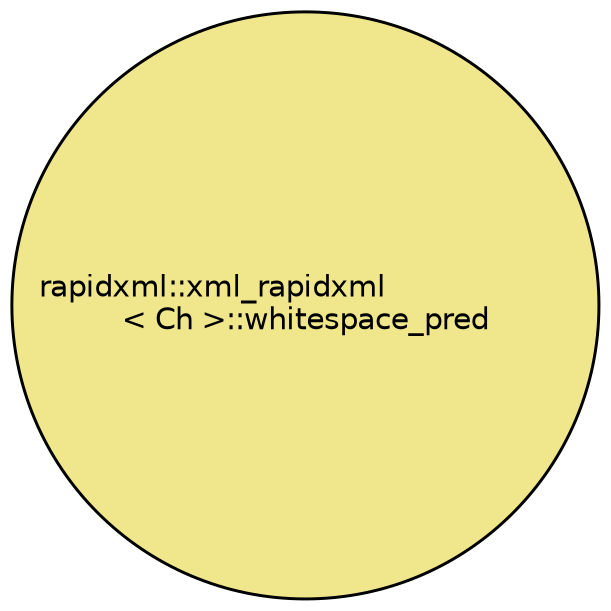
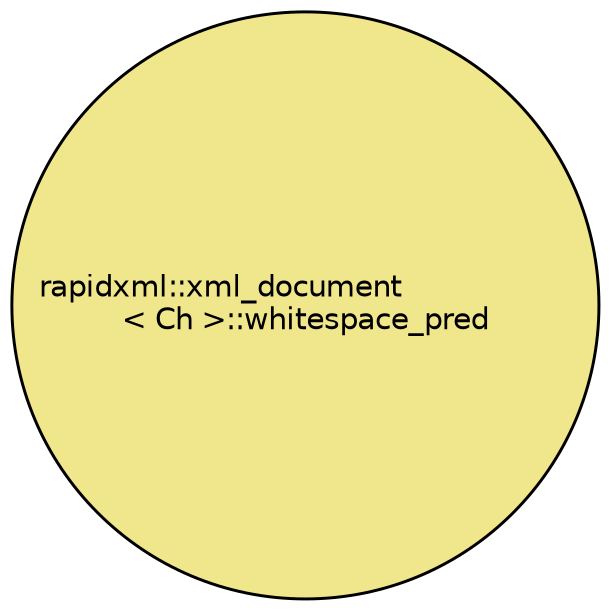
node "rapidxml::xml_rapidxml < Ch >::whitespace_pred": label "rapidxml::xml_rapidxml < Ch >::whitespace_pred" -> "rapidxml::xml_document < Ch >::whitespace_pred"
